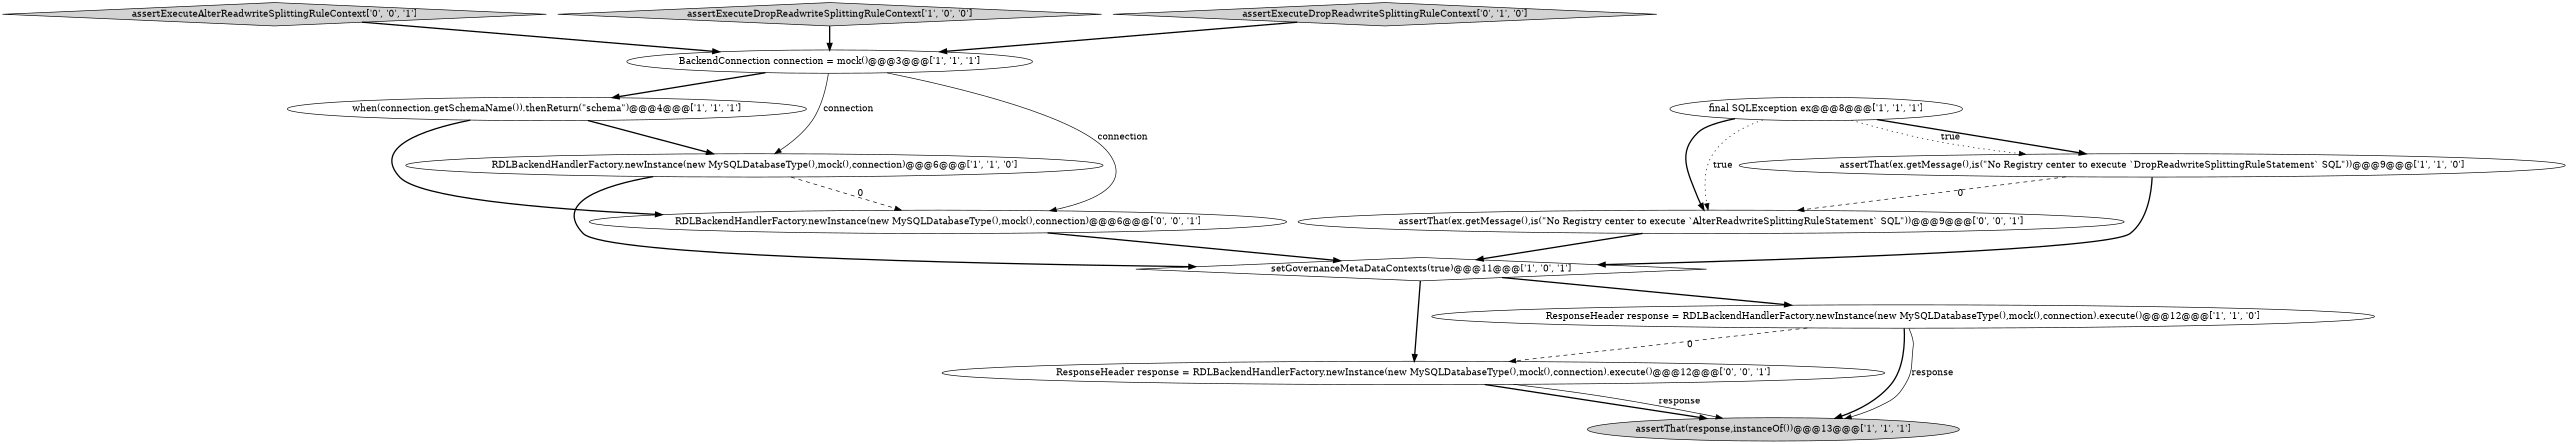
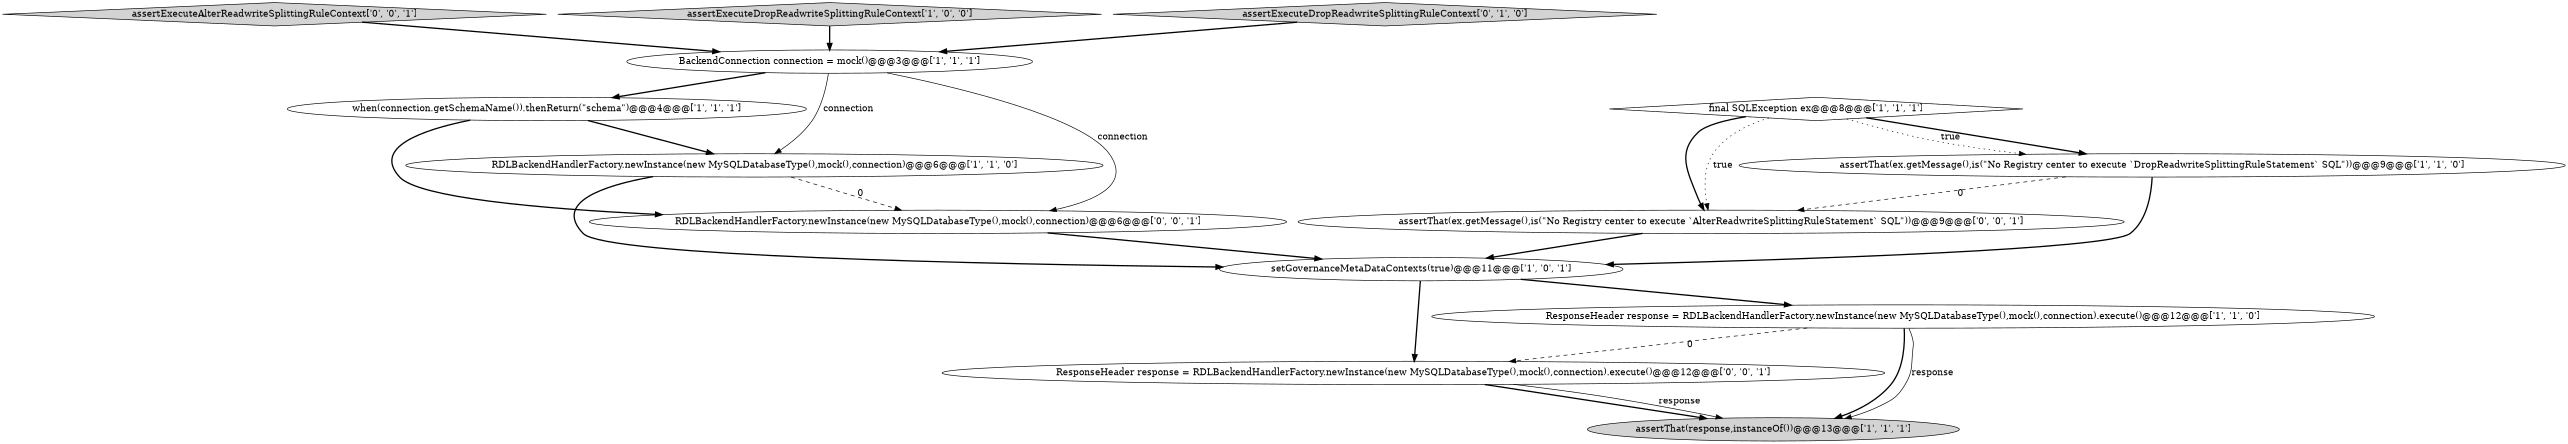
node "final SQLException ex@@@8@@@['1', '1', '1']": shape ellipse -> diamond
node "setGovernanceMetaDataContexts(true)@@@11@@@['1', '0', '1']": shape diamond -> ellipse
